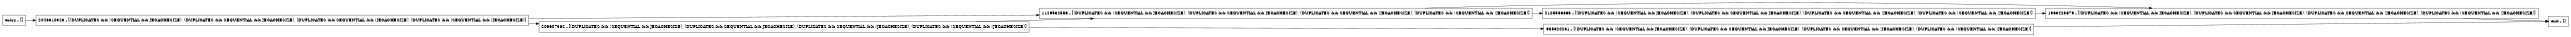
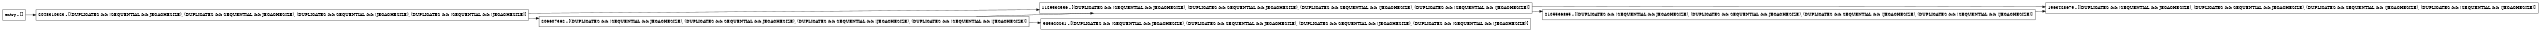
node "exit - []": removed
